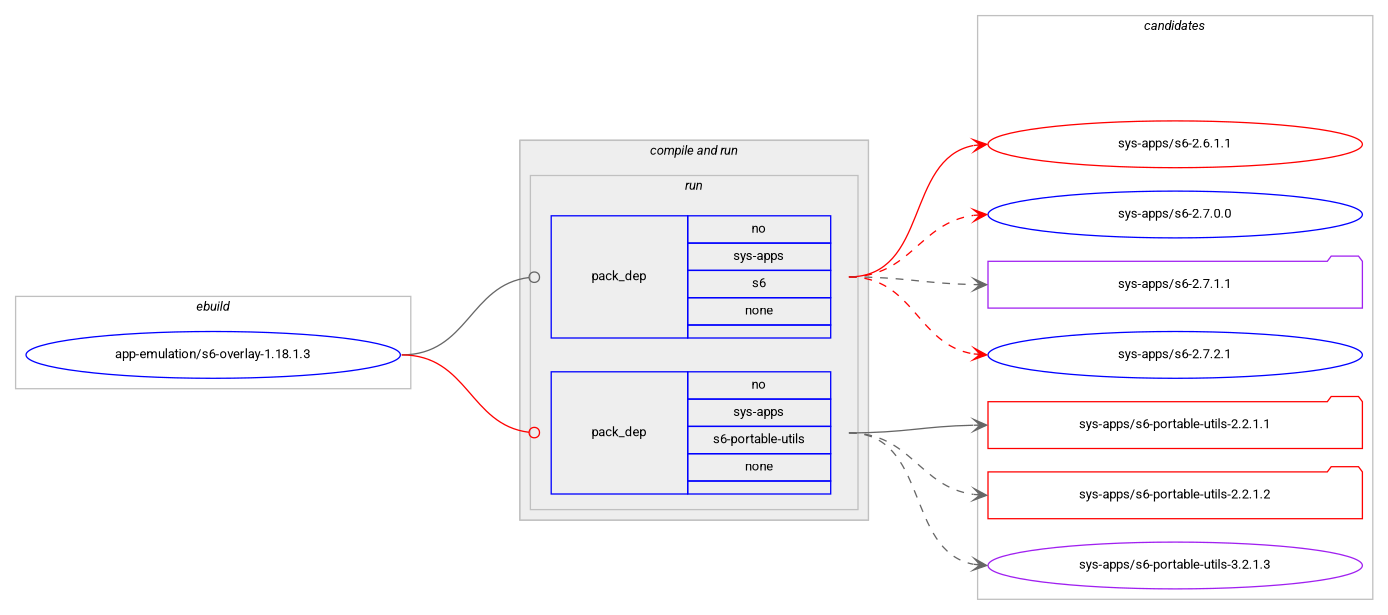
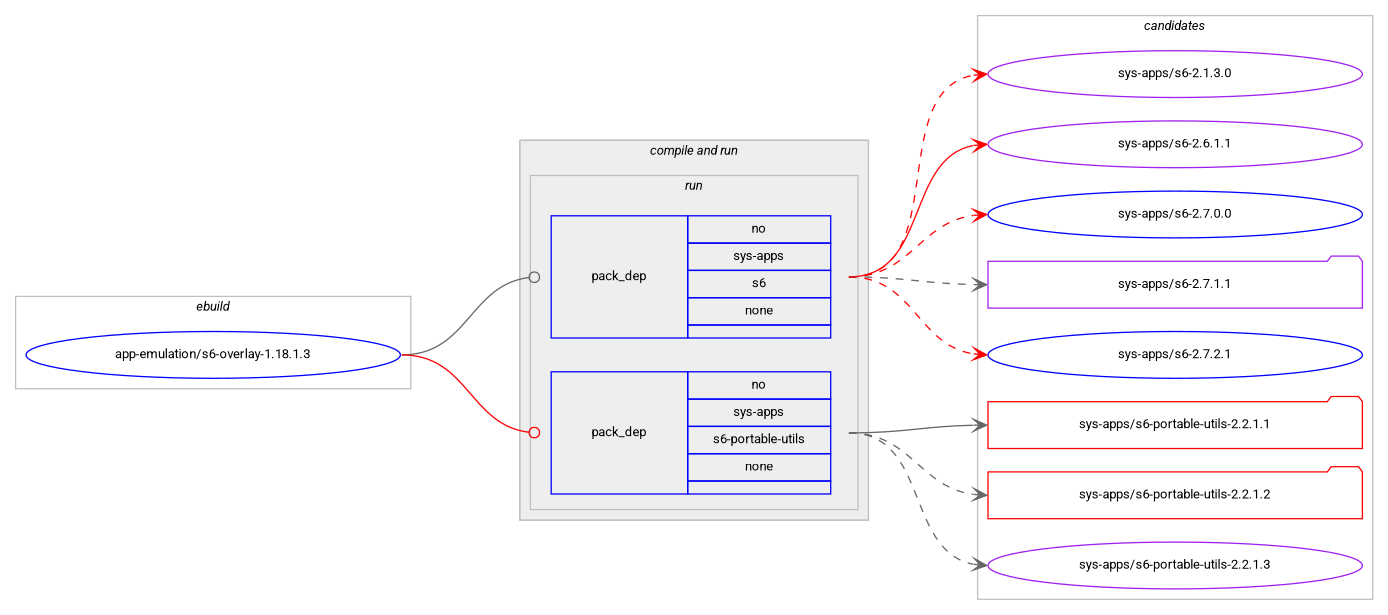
node "sys-apps/s6-2.1.3.0": added
node "sys-apps/s6-2.6.1.1": color red -> purple
node "sys-apps/s6-portable-utils-3.2.1.3": label "sys-apps/s6-portable-utils-3.2.1.3" -> "sys-apps/s6-portable-utils-2.2.1.3"
